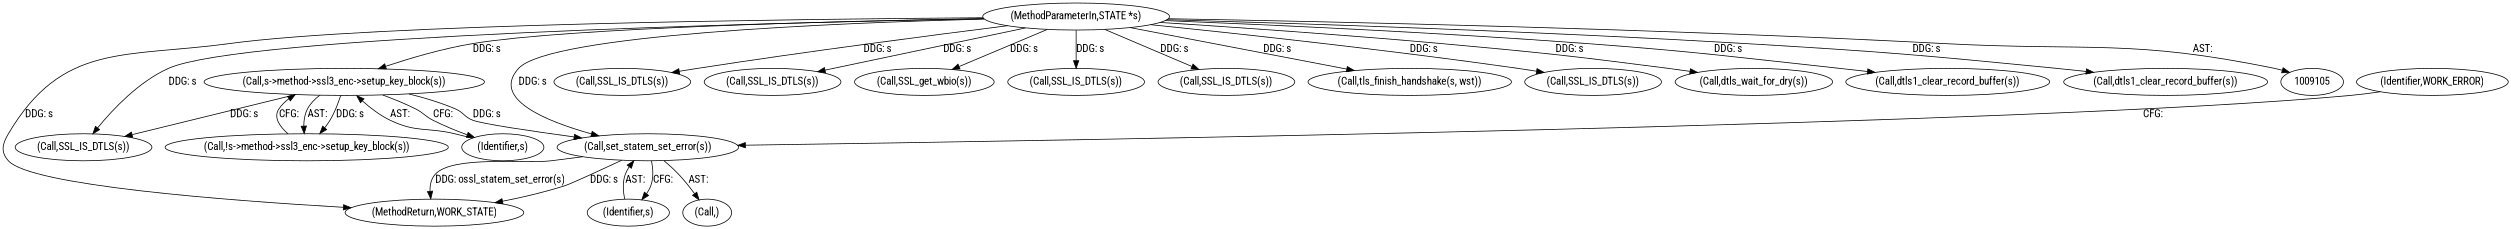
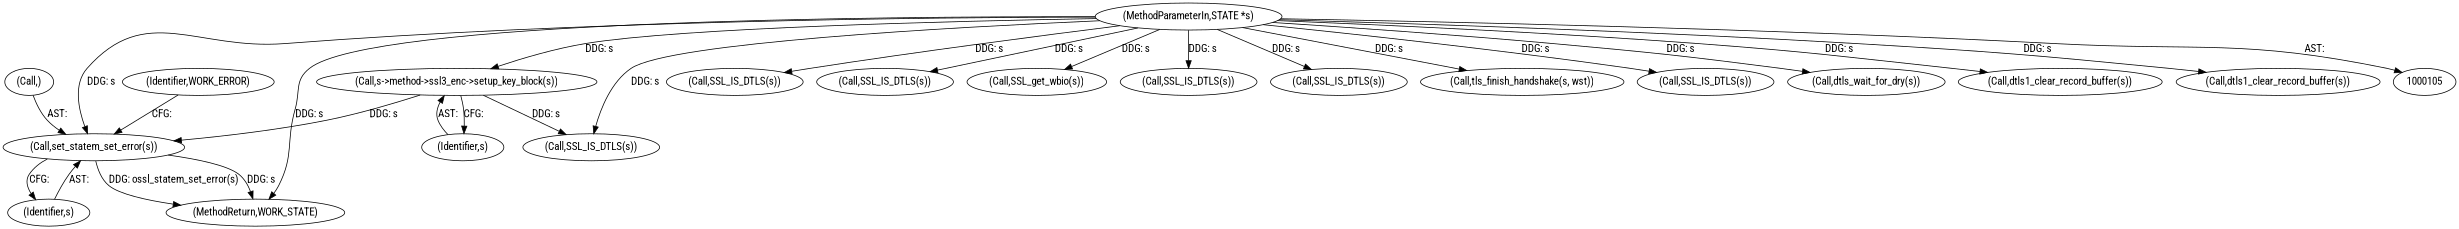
node "1009105": label "1009105" -> "1000105"
node "(Call,!s->method->ssl3_enc->setup_key_block(s))": removed
edge "(Call,set_statem_set_error(s))" -> "(Call,)": reversed
